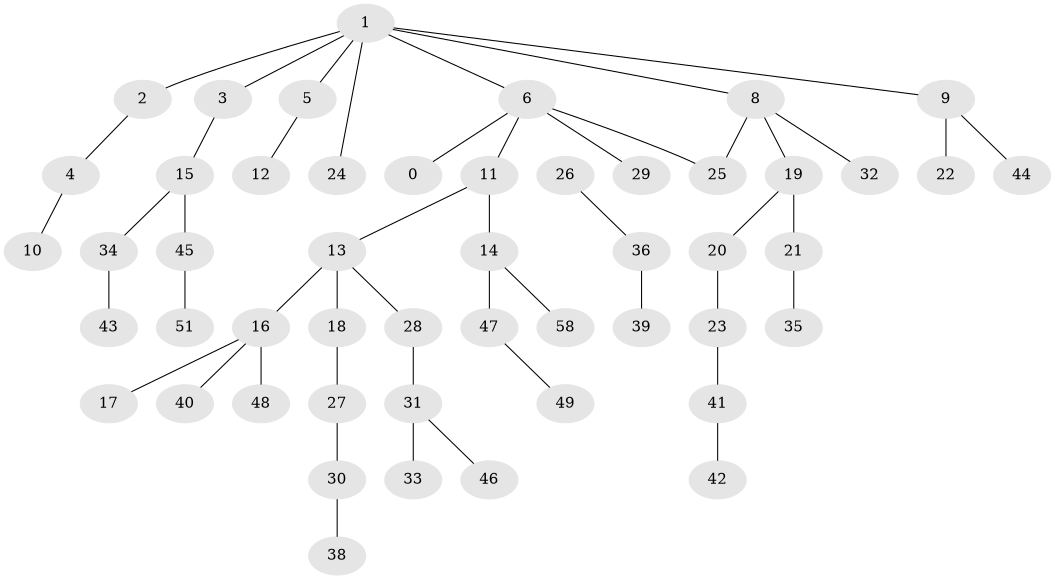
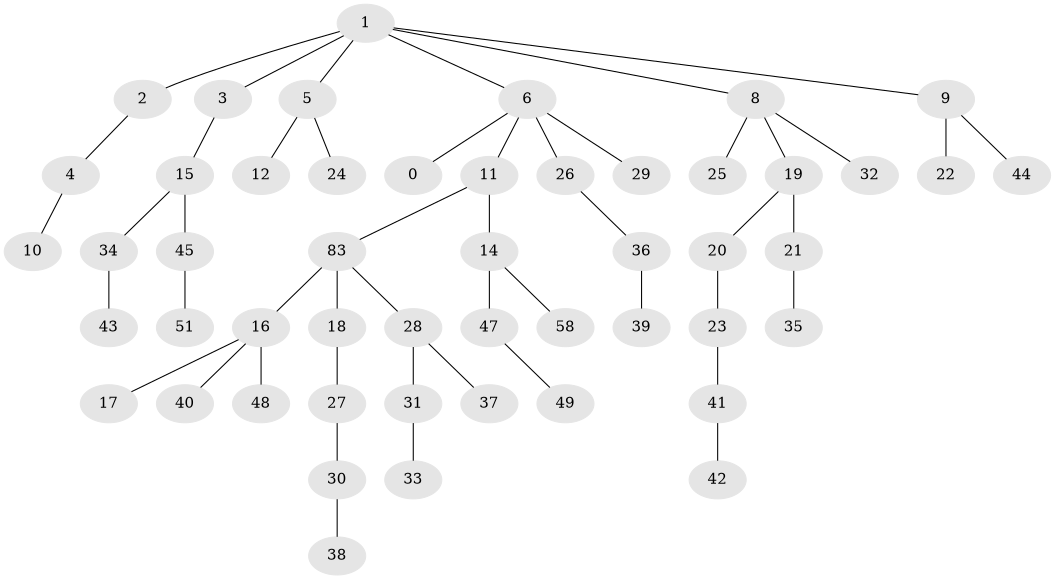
edge "1" -- "24": now "5" -- "24"
edge "6" -- "25": now "6" -- "26"
node "13": label "13" -> "83"
node "37": added
node "46": removed
